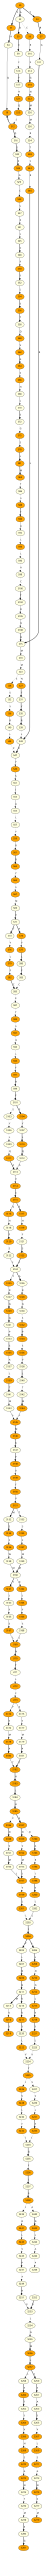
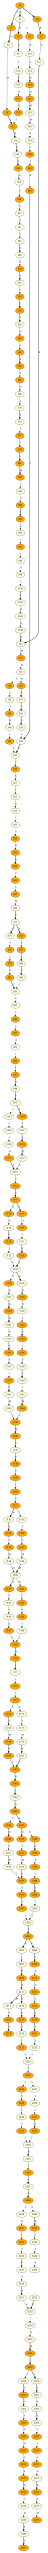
edge "S12" -> "S8": reversed
node "S19": fillcolor lightyellow -> orange
node "S274": fillcolor lightyellow -> orange
